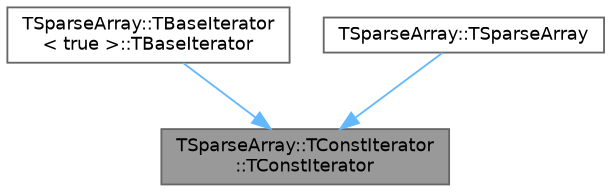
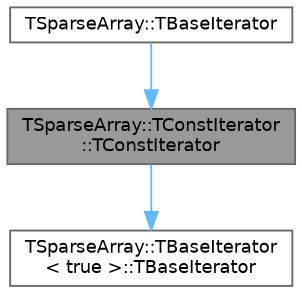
node "TSparseArray::TSparseArray": label "TSparseArray::TSparseArray" -> "TSparseArray::TBaseIterator"
edge "TSparseArray::TBaseIterator < true >::TBaseIterator" -> "TSparseArray::TConstIterator ::TConstIterator": reversed
